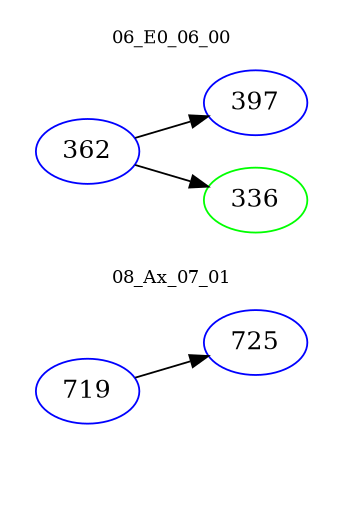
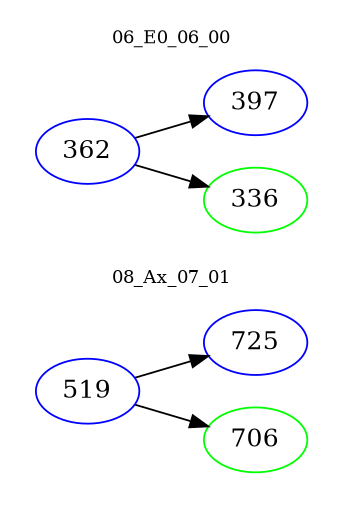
node "719": label "719" -> "519"
node "706": added
